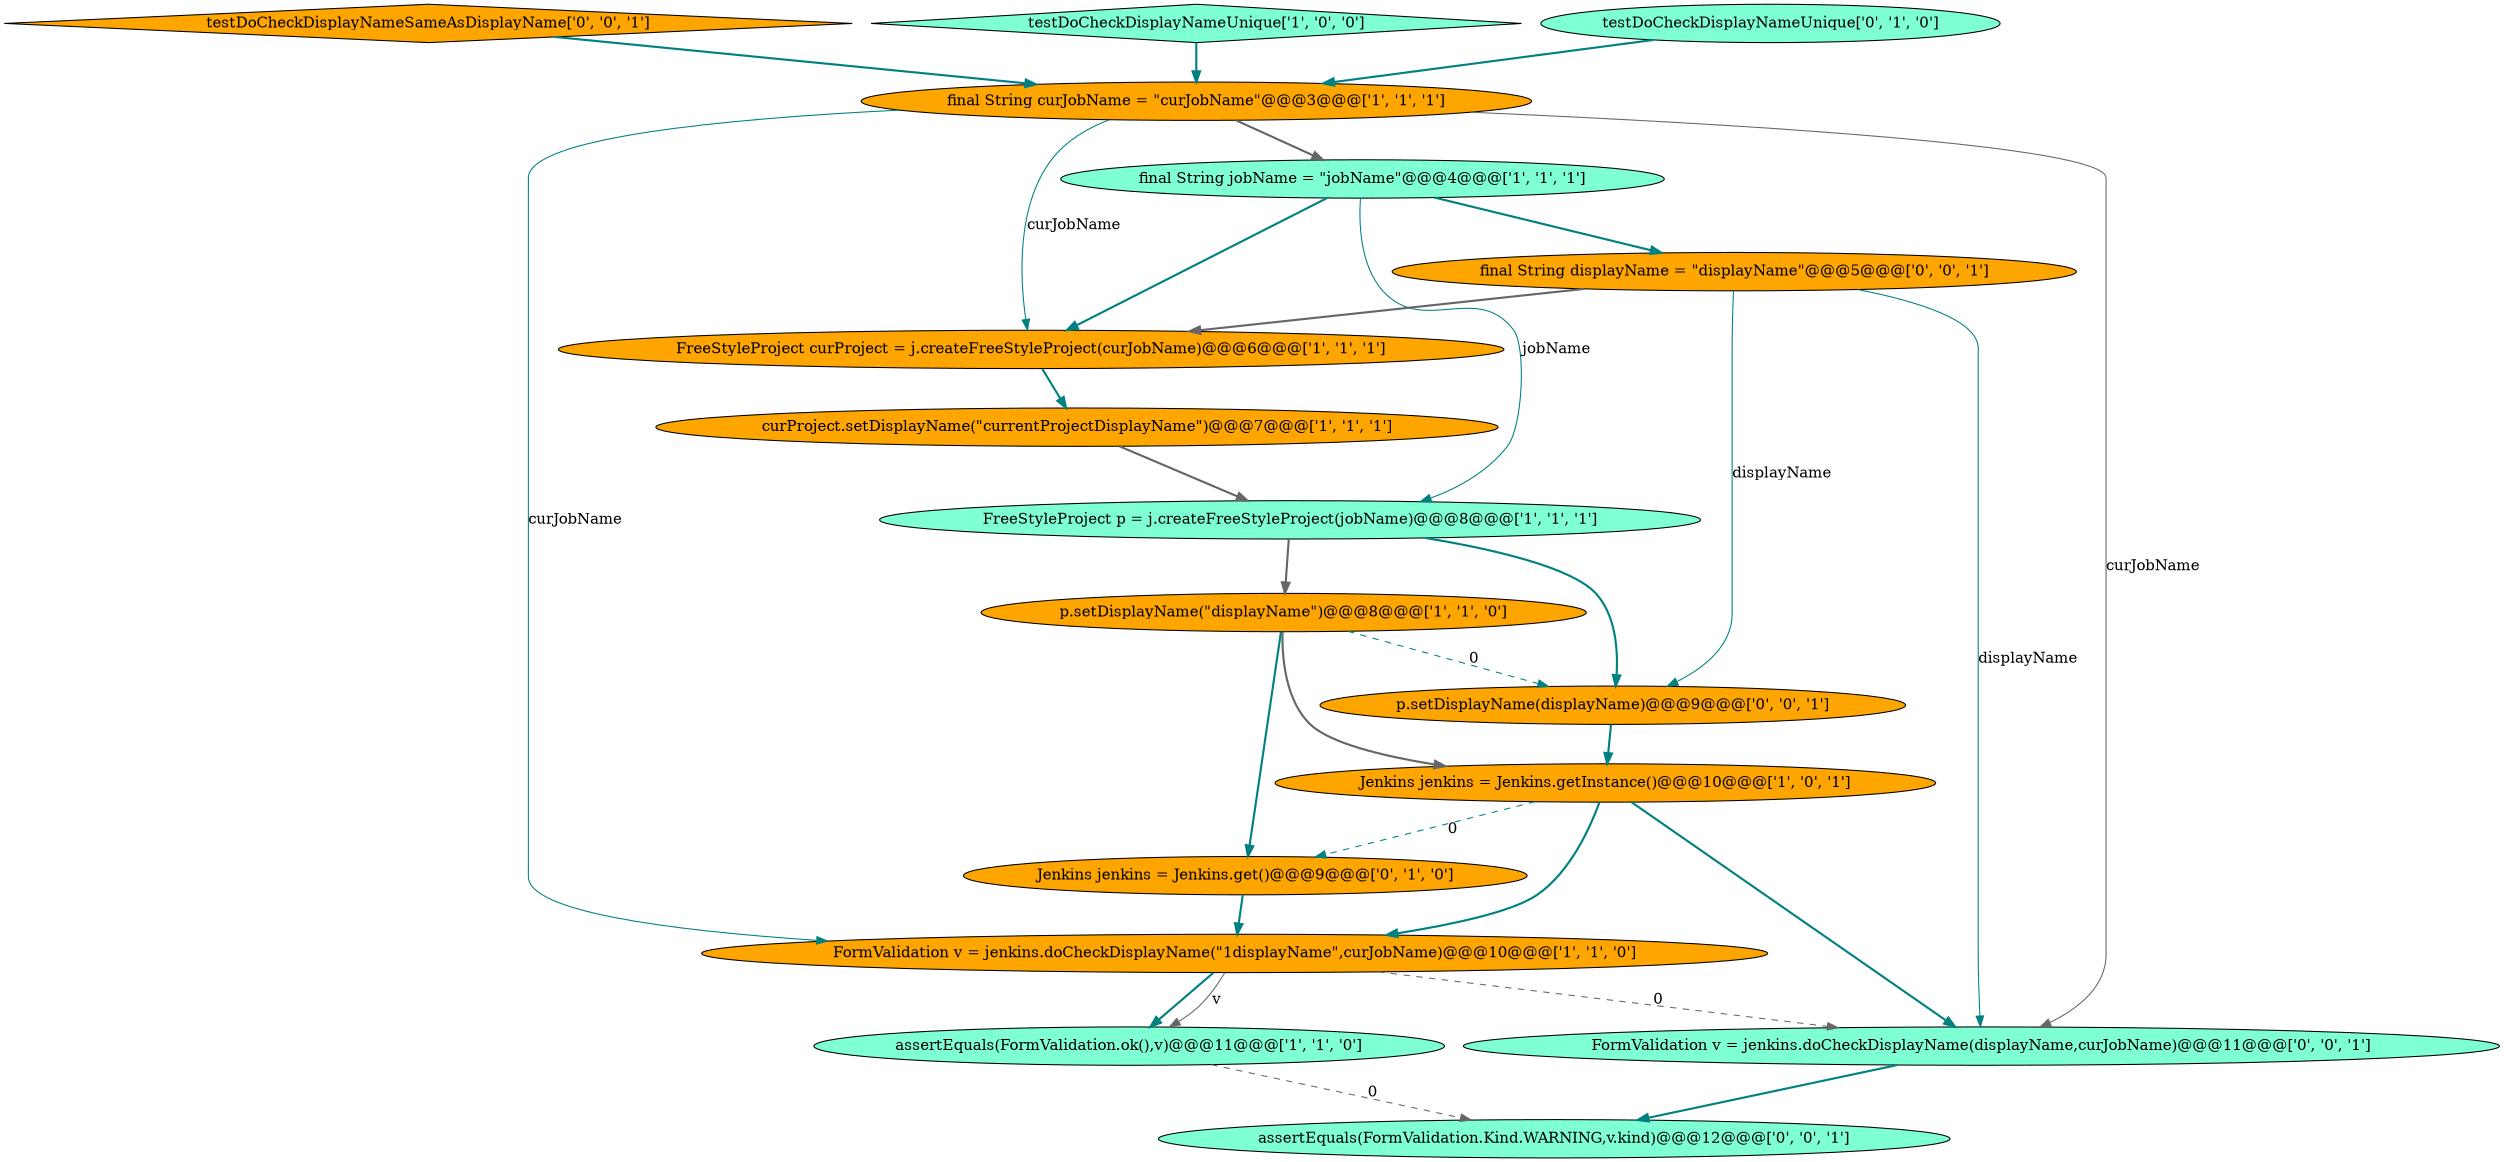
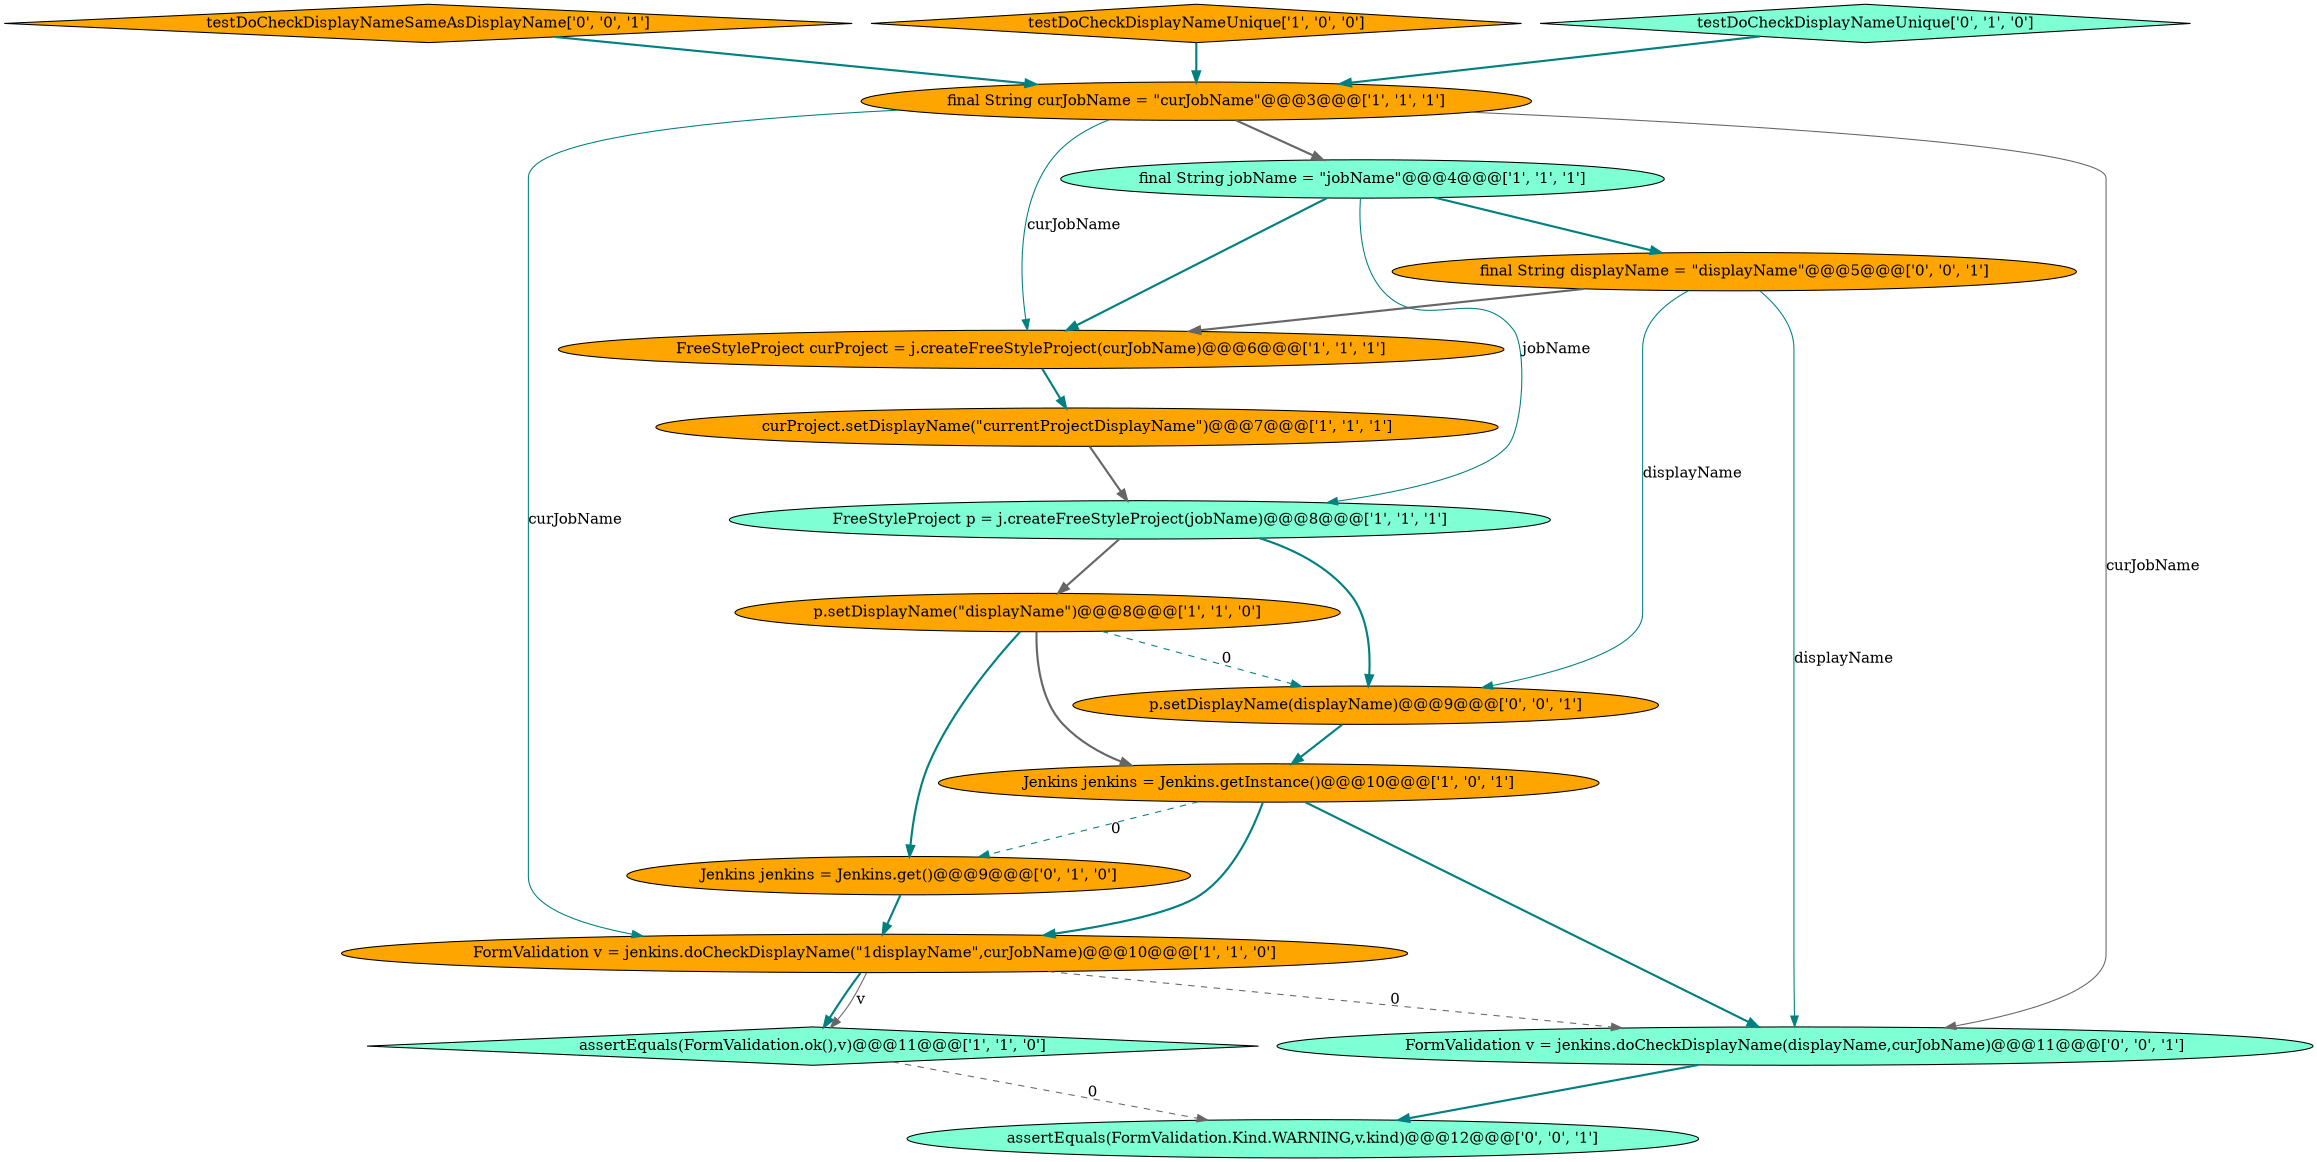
node "testDoCheckDisplayNameUnique['1', '0', '0']": fillcolor aquamarine -> orange
node "testDoCheckDisplayNameUnique['0', '1', '0']": shape ellipse -> diamond
node "assertEquals(FormValidation.ok(),v)@@@11@@@['1', '1', '0']": shape ellipse -> diamond
